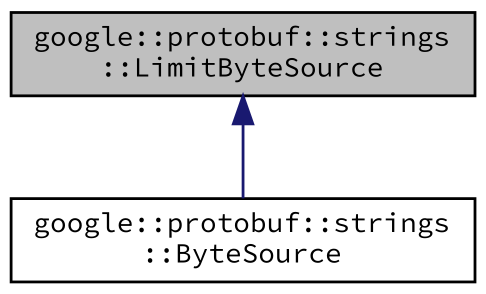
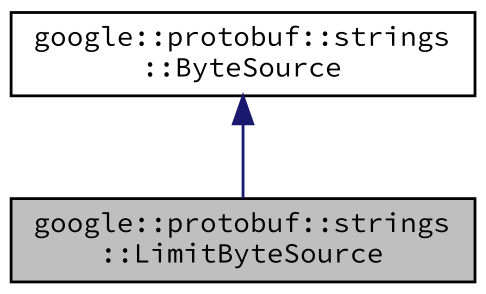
edge "google::protobuf::strings ::ByteSource" -> "google::protobuf::strings ::LimitByteSource": reversed
